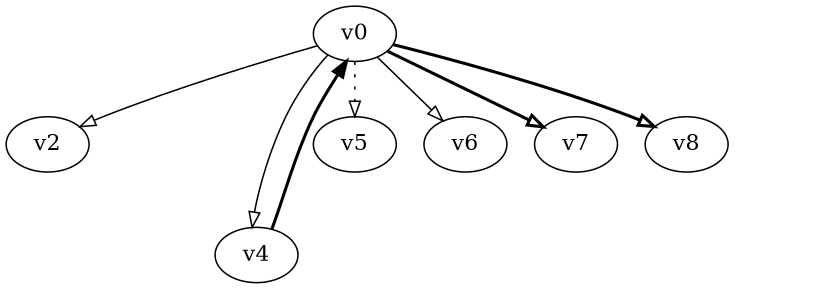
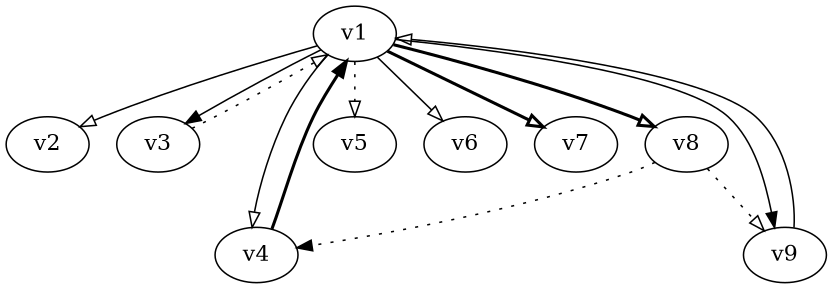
node "v0": label "v0" -> "v1"
node "v3": added
edge "v8" -> "v4": added
node "v9": added
